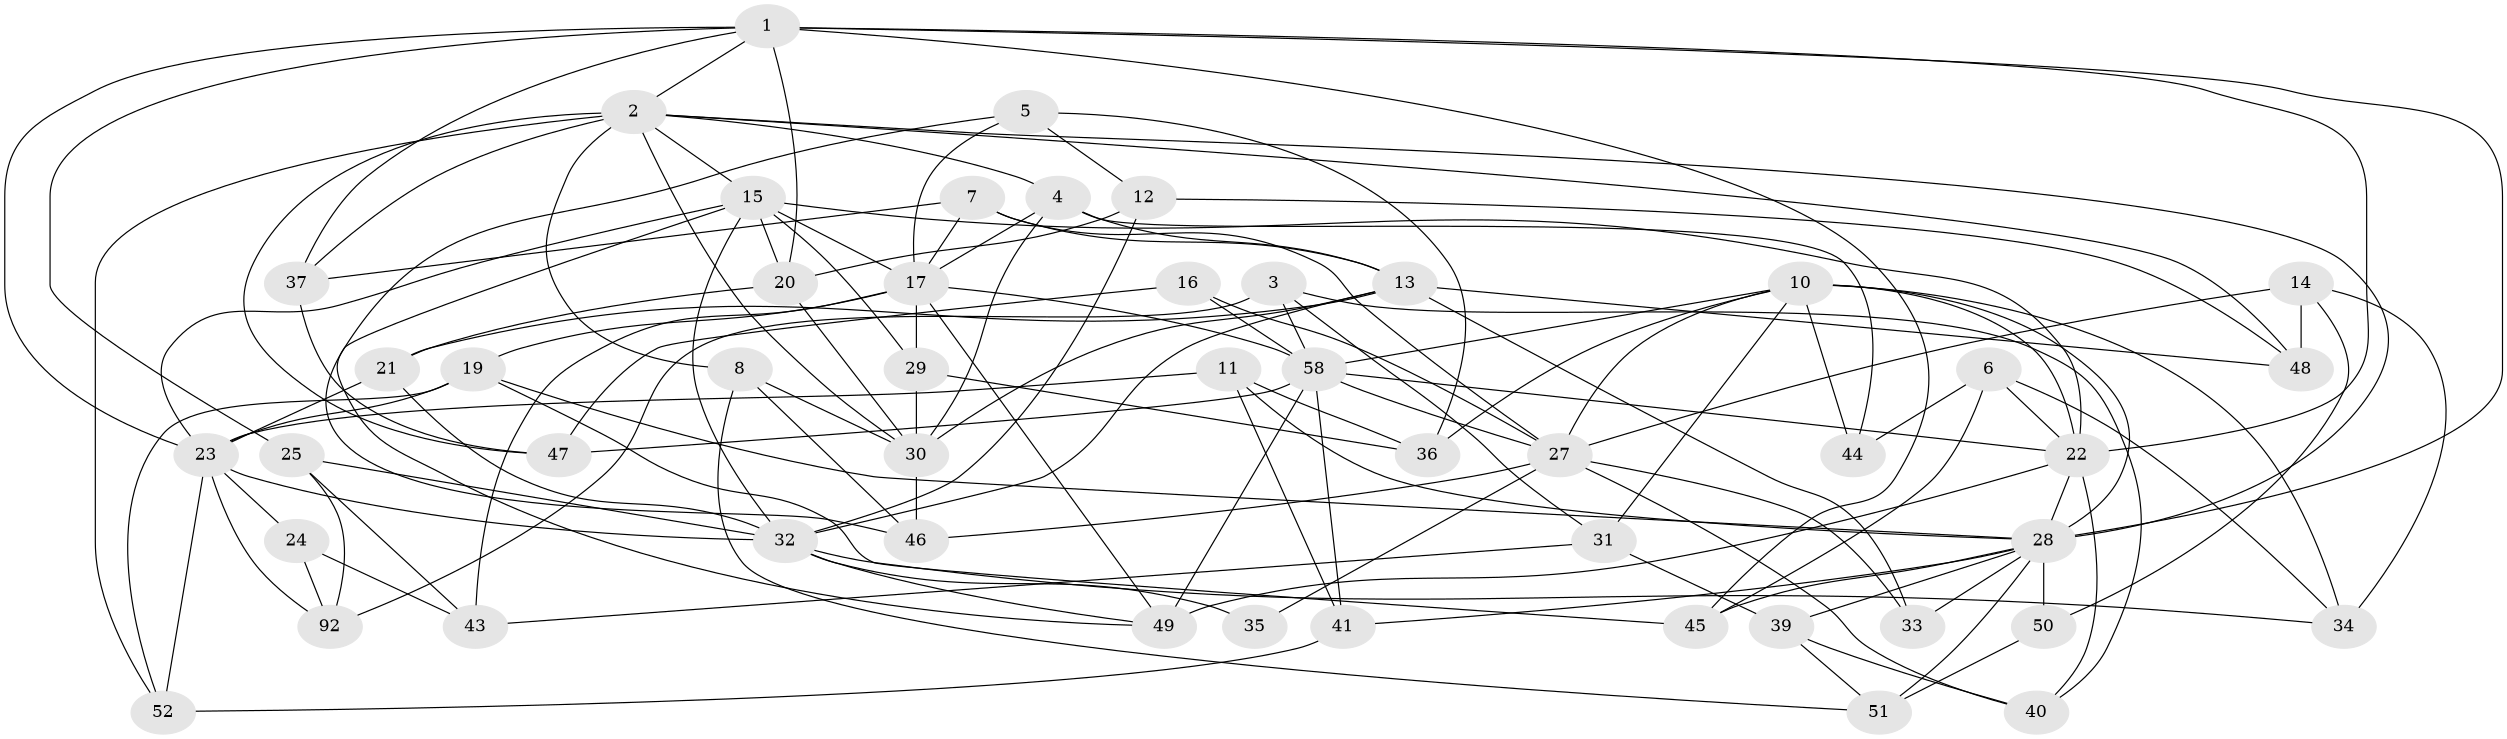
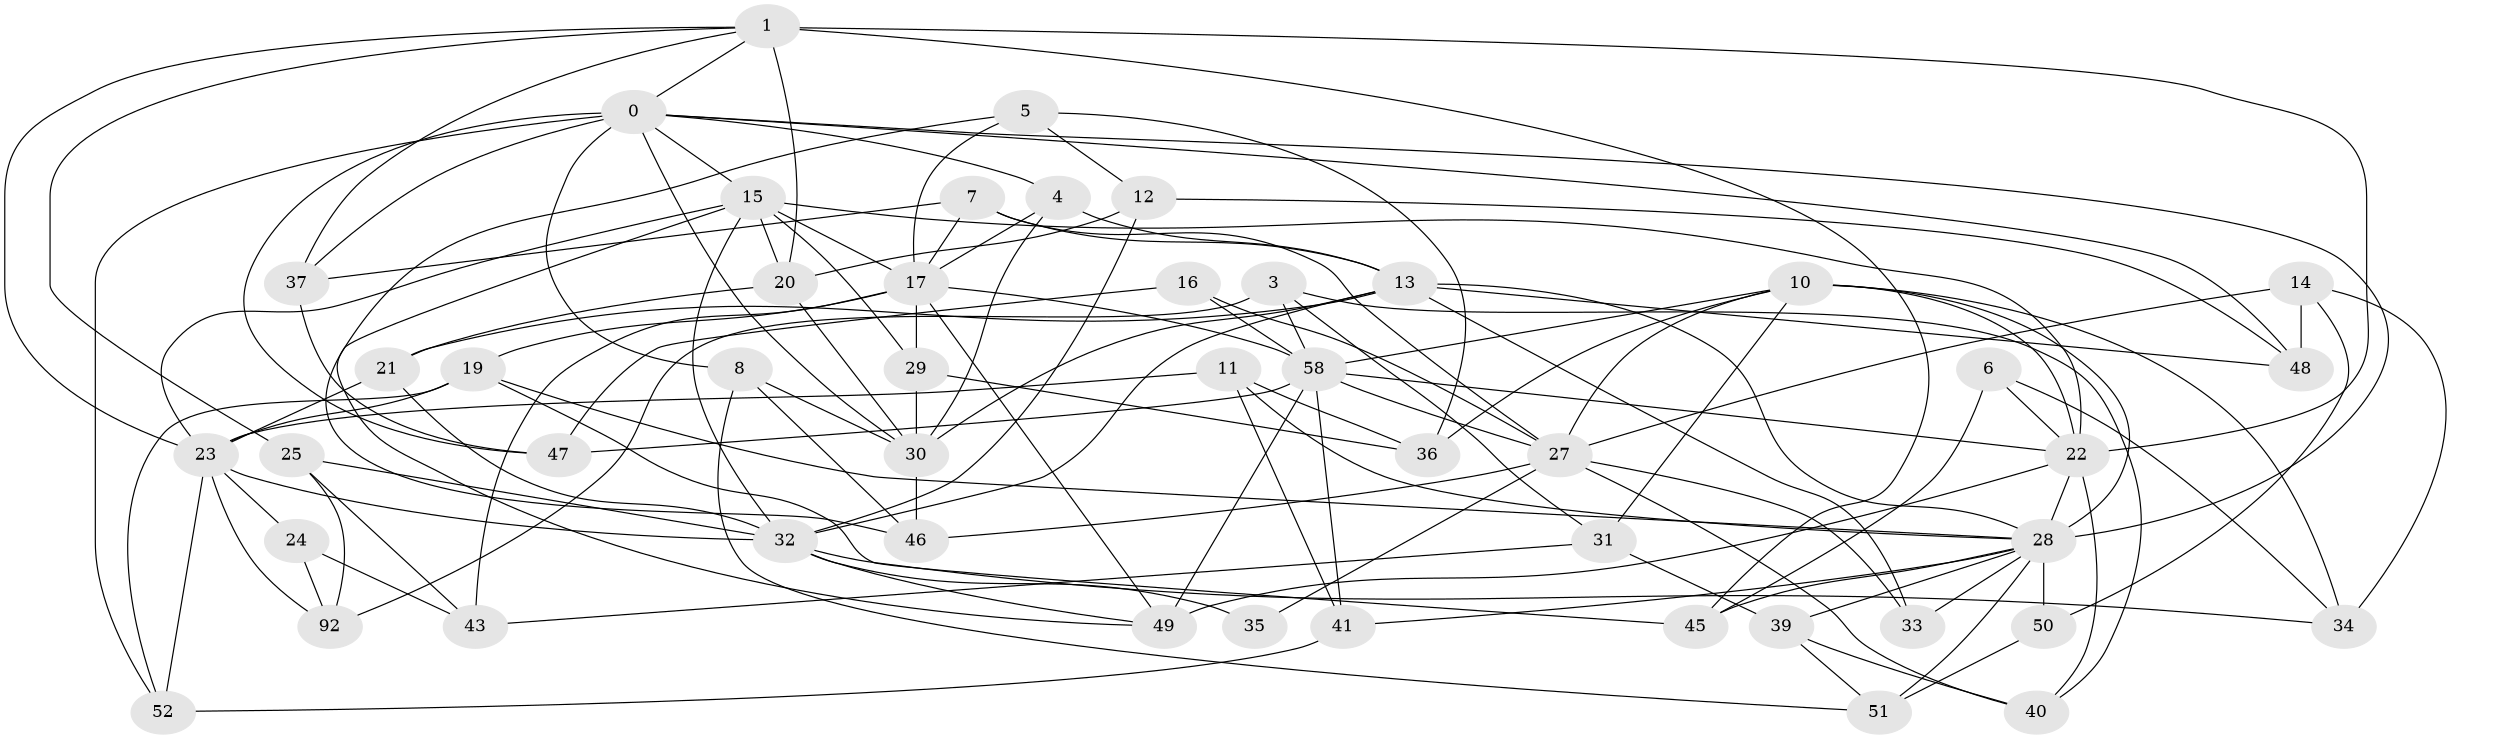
edge "1" -- "28": now "13" -- "28"
node "2": label "2" -> "0"
node "44": removed
